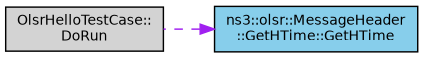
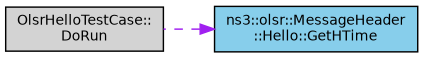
node "ns3::olsr::MessageHeader ::GetHTime::GetHTime": label "ns3::olsr::MessageHeader ::GetHTime::GetHTime" -> "ns3::olsr::MessageHeader ::Hello::GetHTime"
